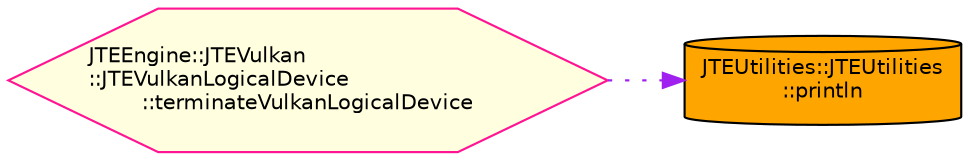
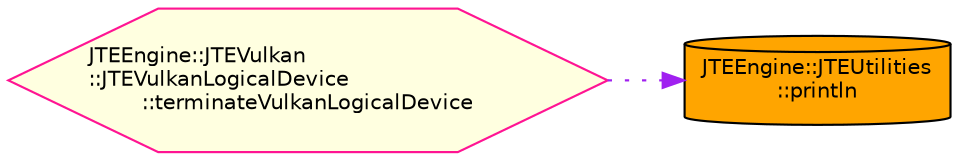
node "JTEUtilities::JTEUtilities ::println": label "JTEUtilities::JTEUtilities ::println" -> "JTEEngine::JTEUtilities ::println"
